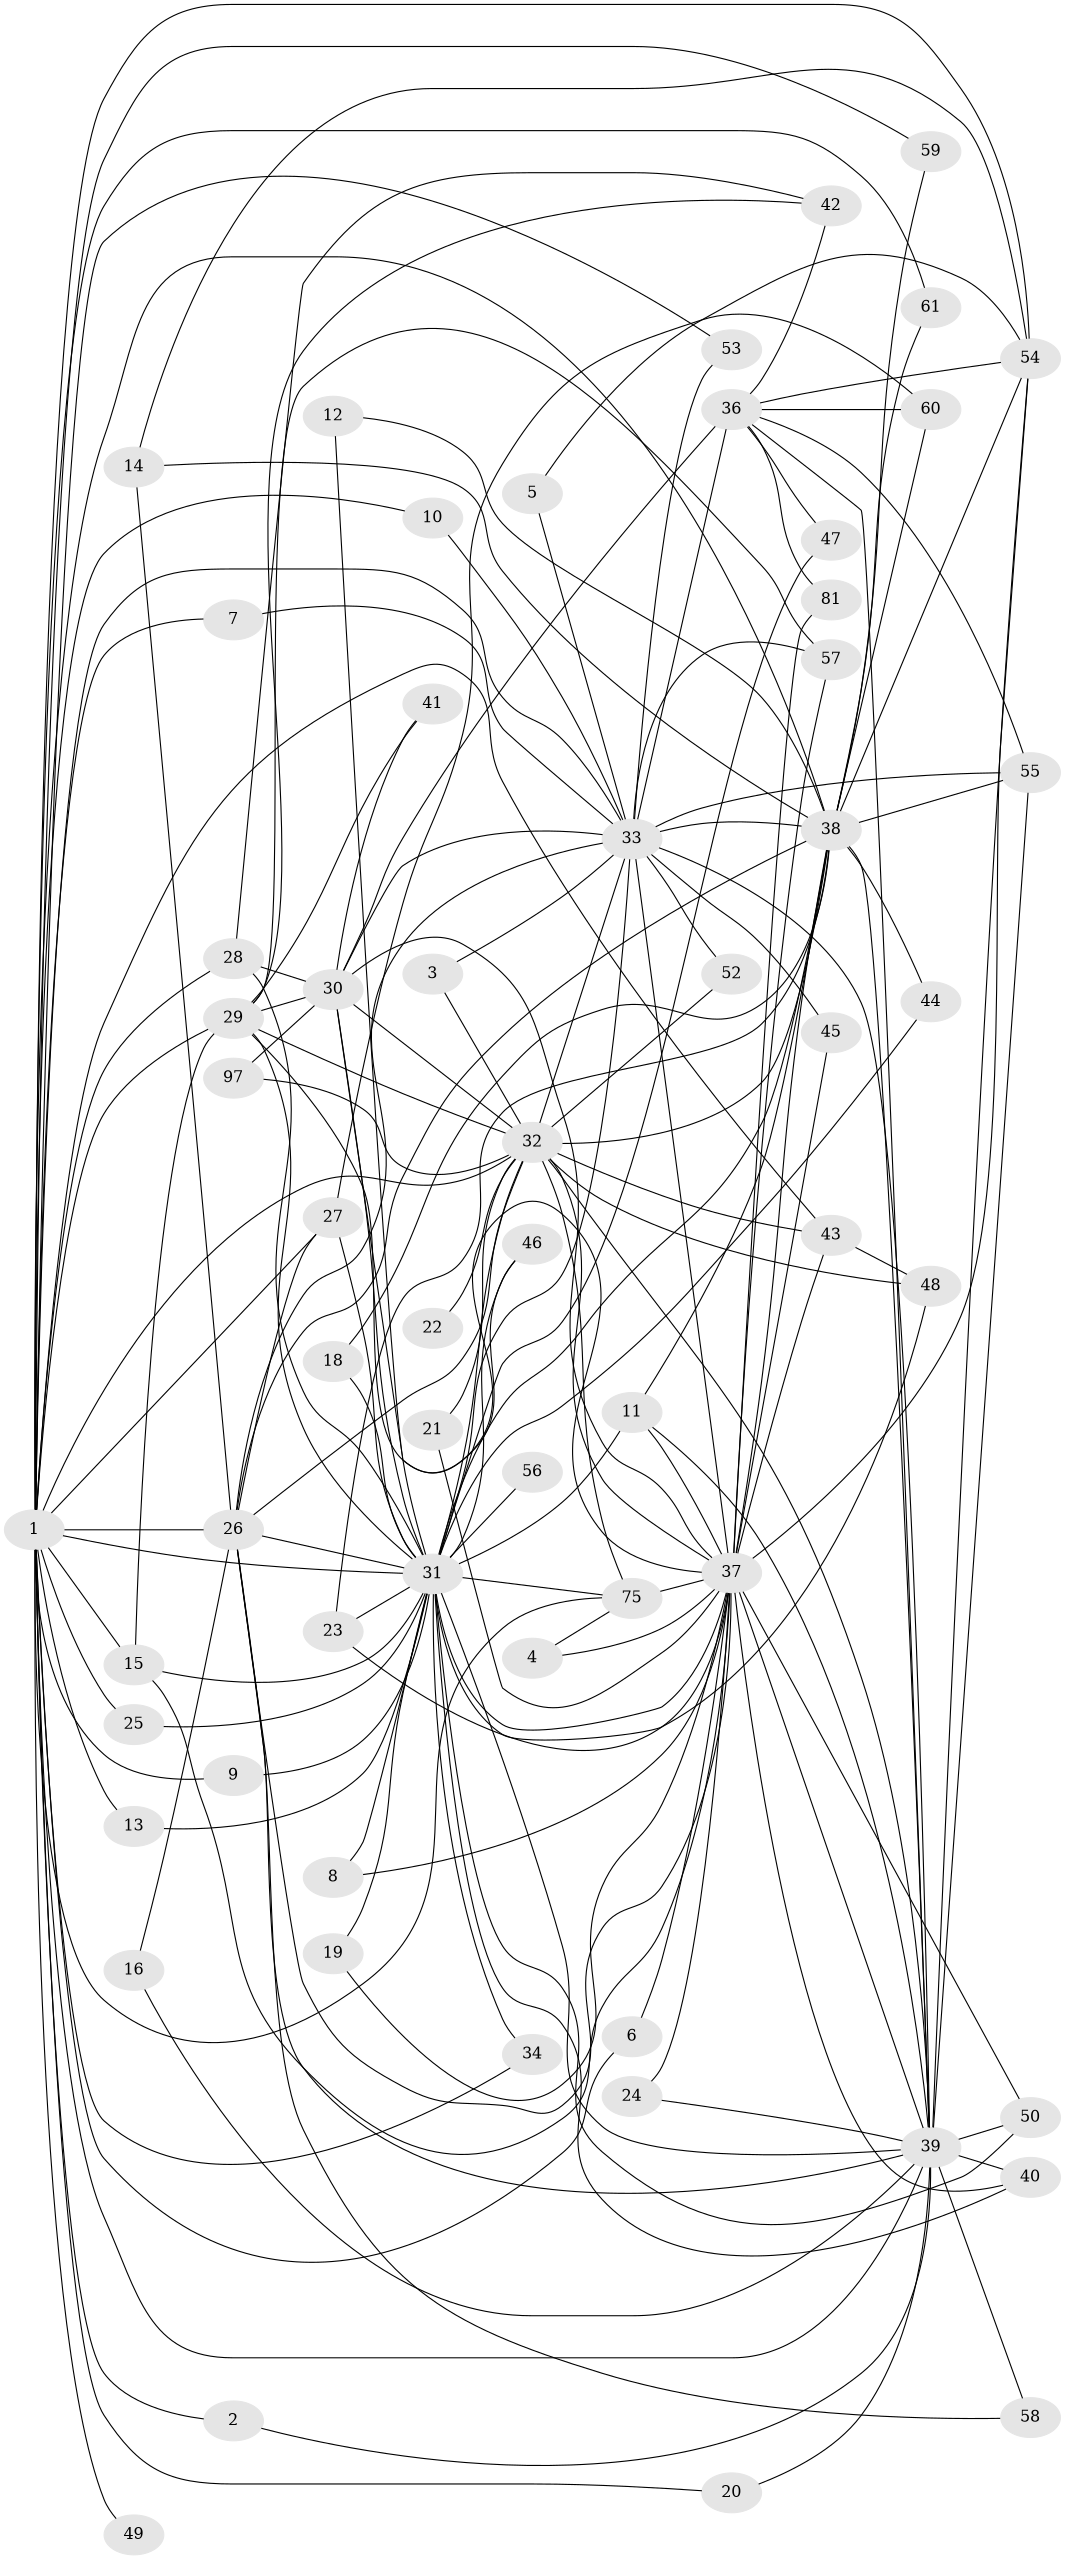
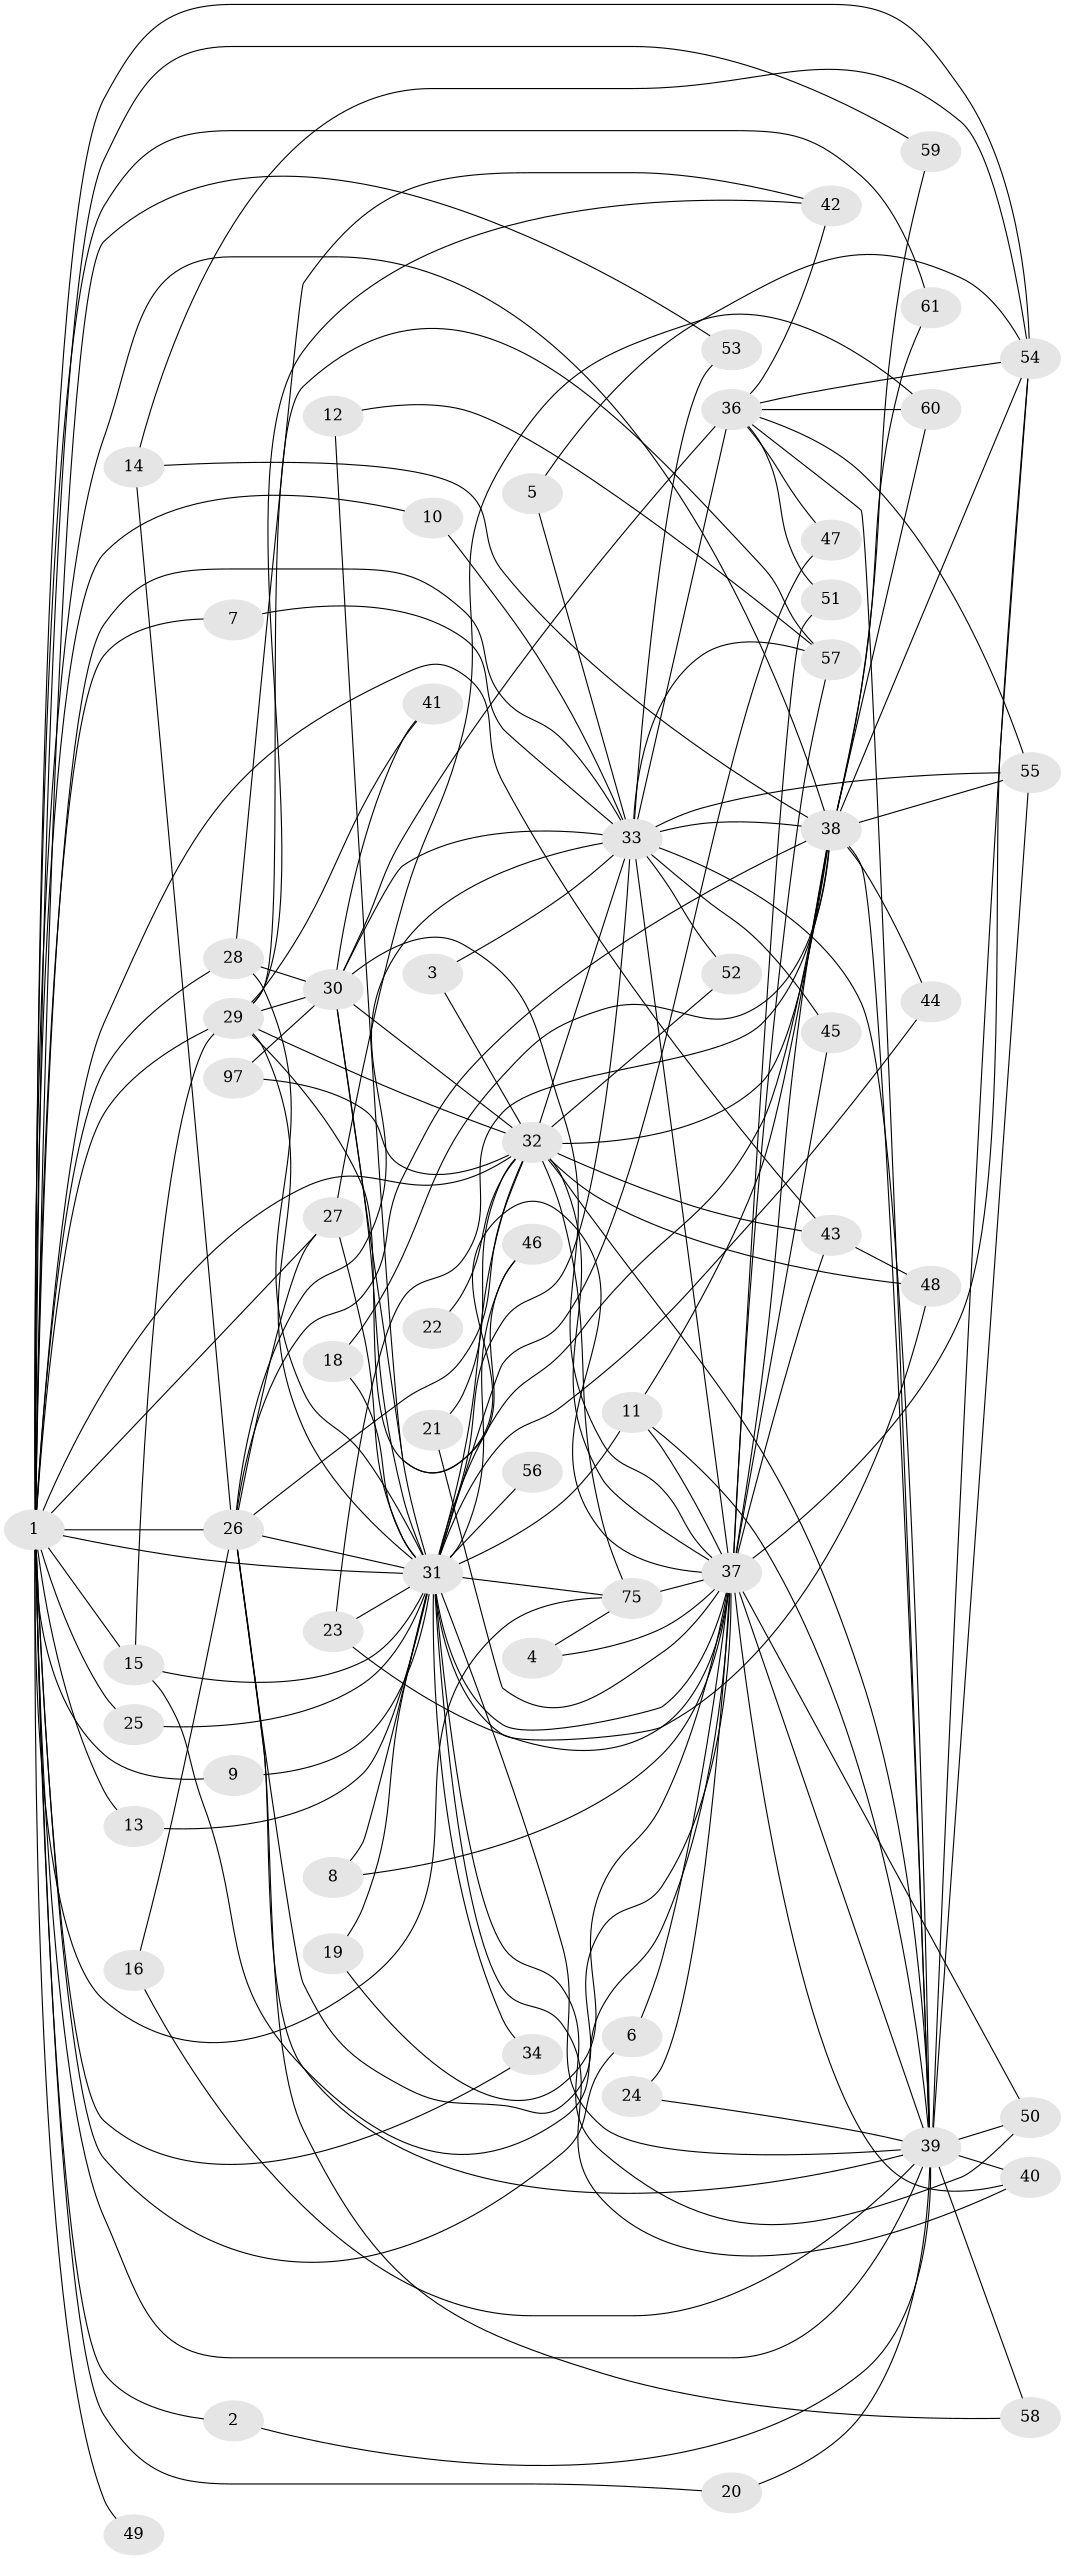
edge "12" -- "38": now "12" -- "57"
node "81": label "81" -> "51"
